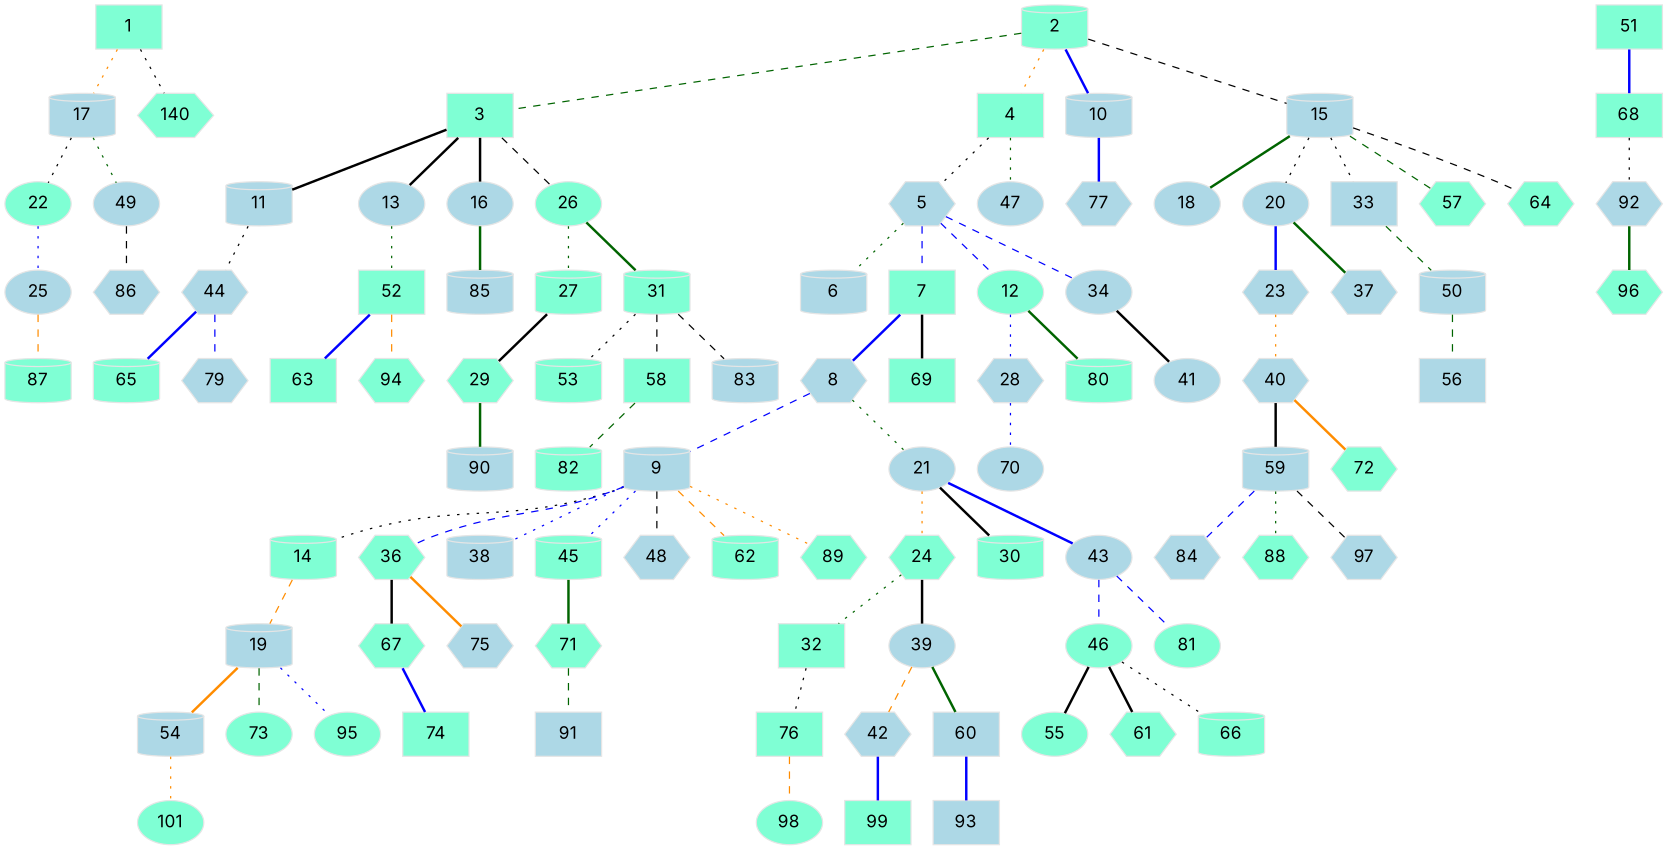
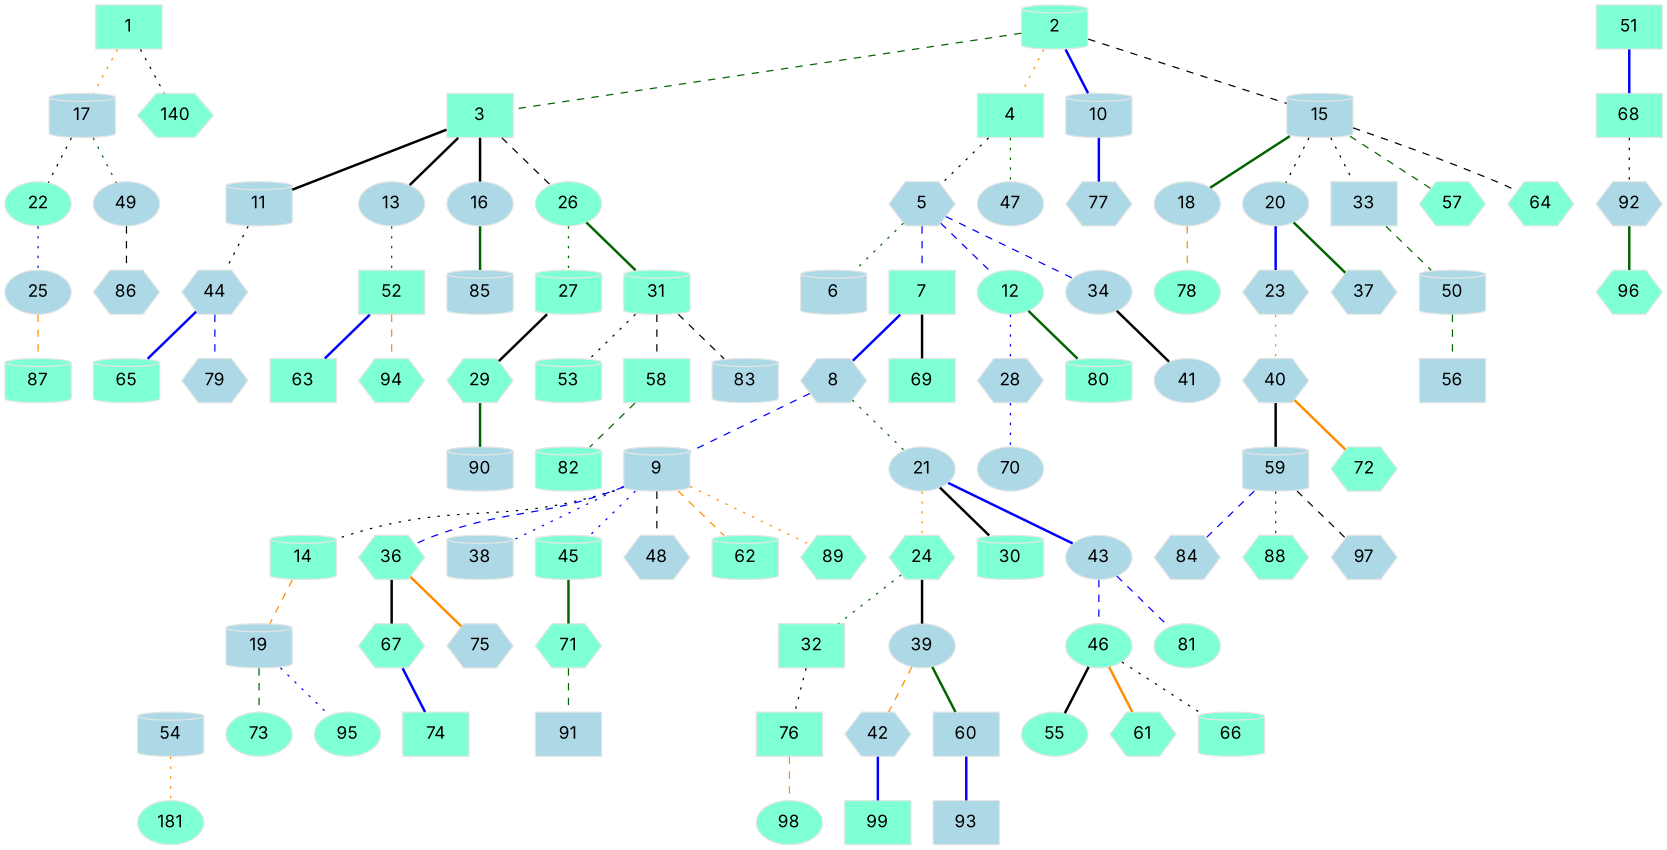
node "78": added
edge "46" -- "61": color black -> darkorange
edge "19" -- "54": removed
node "101": label "101" -> "181"
